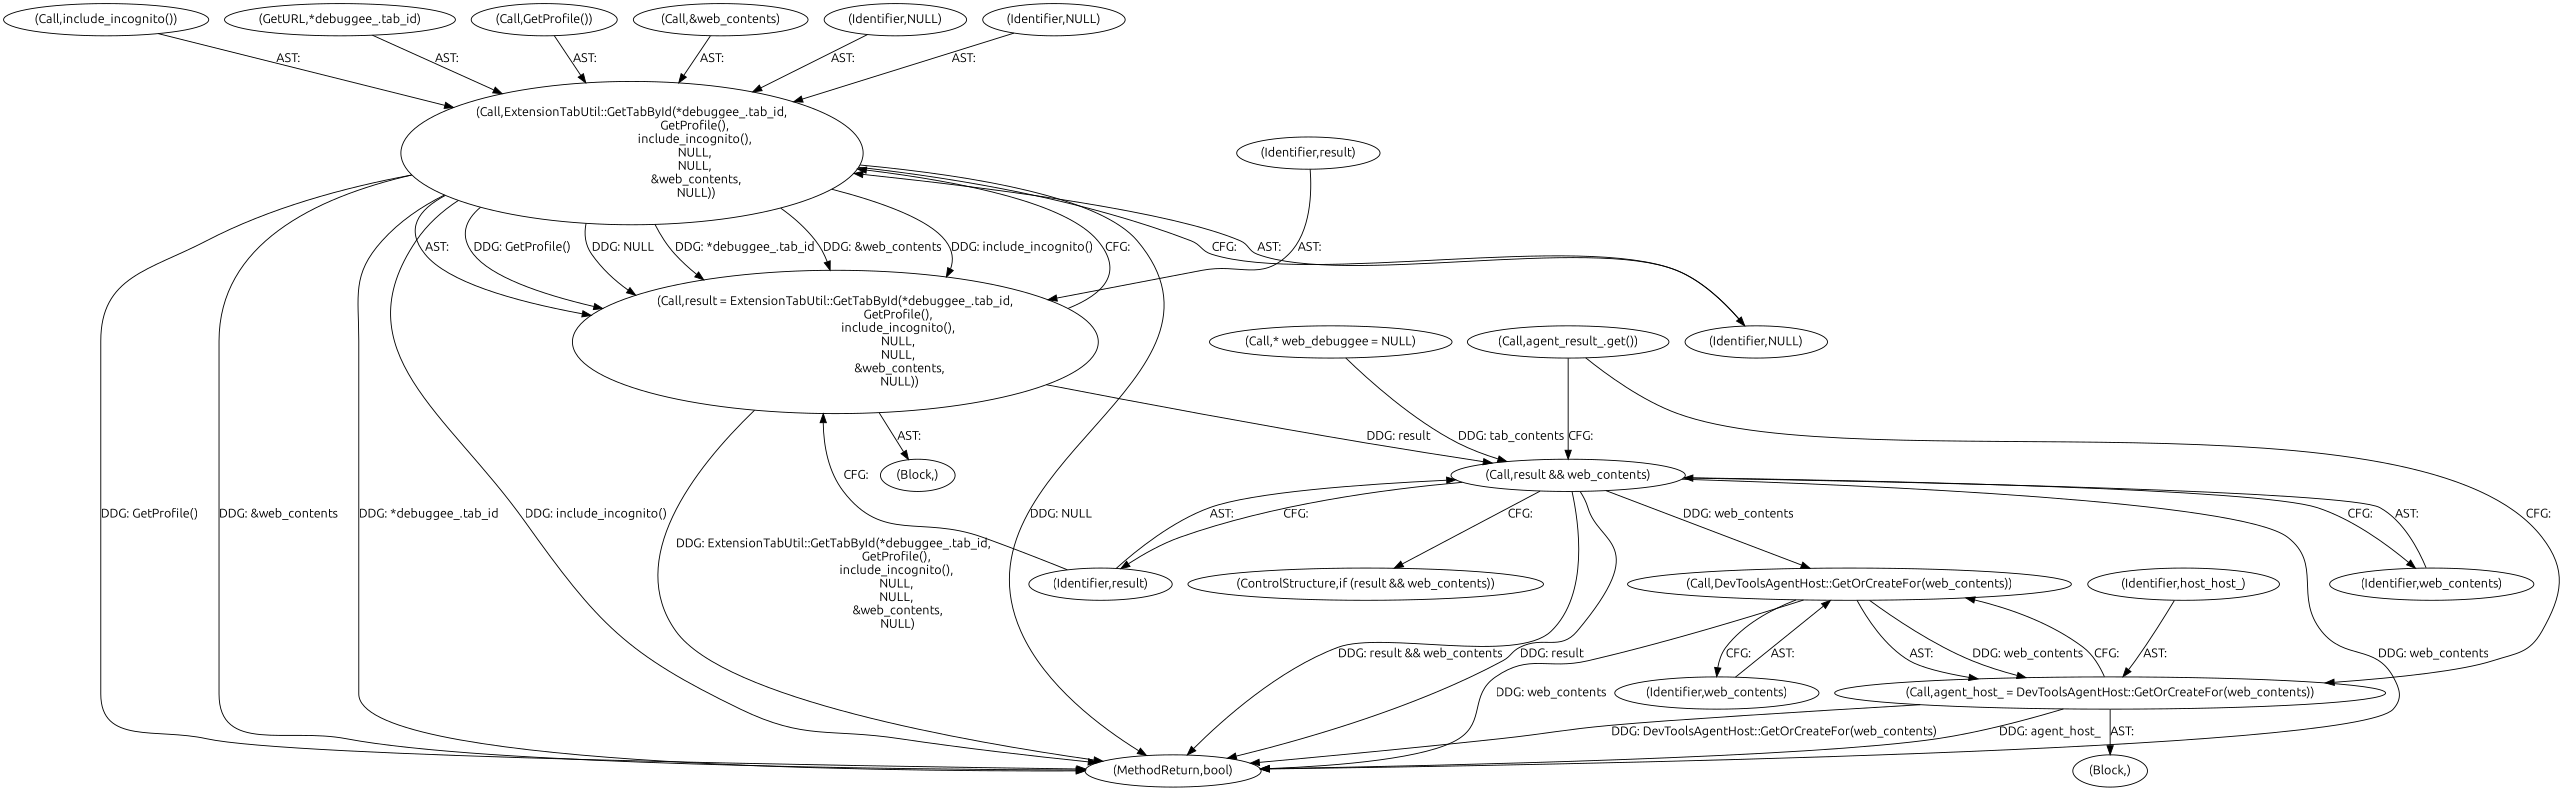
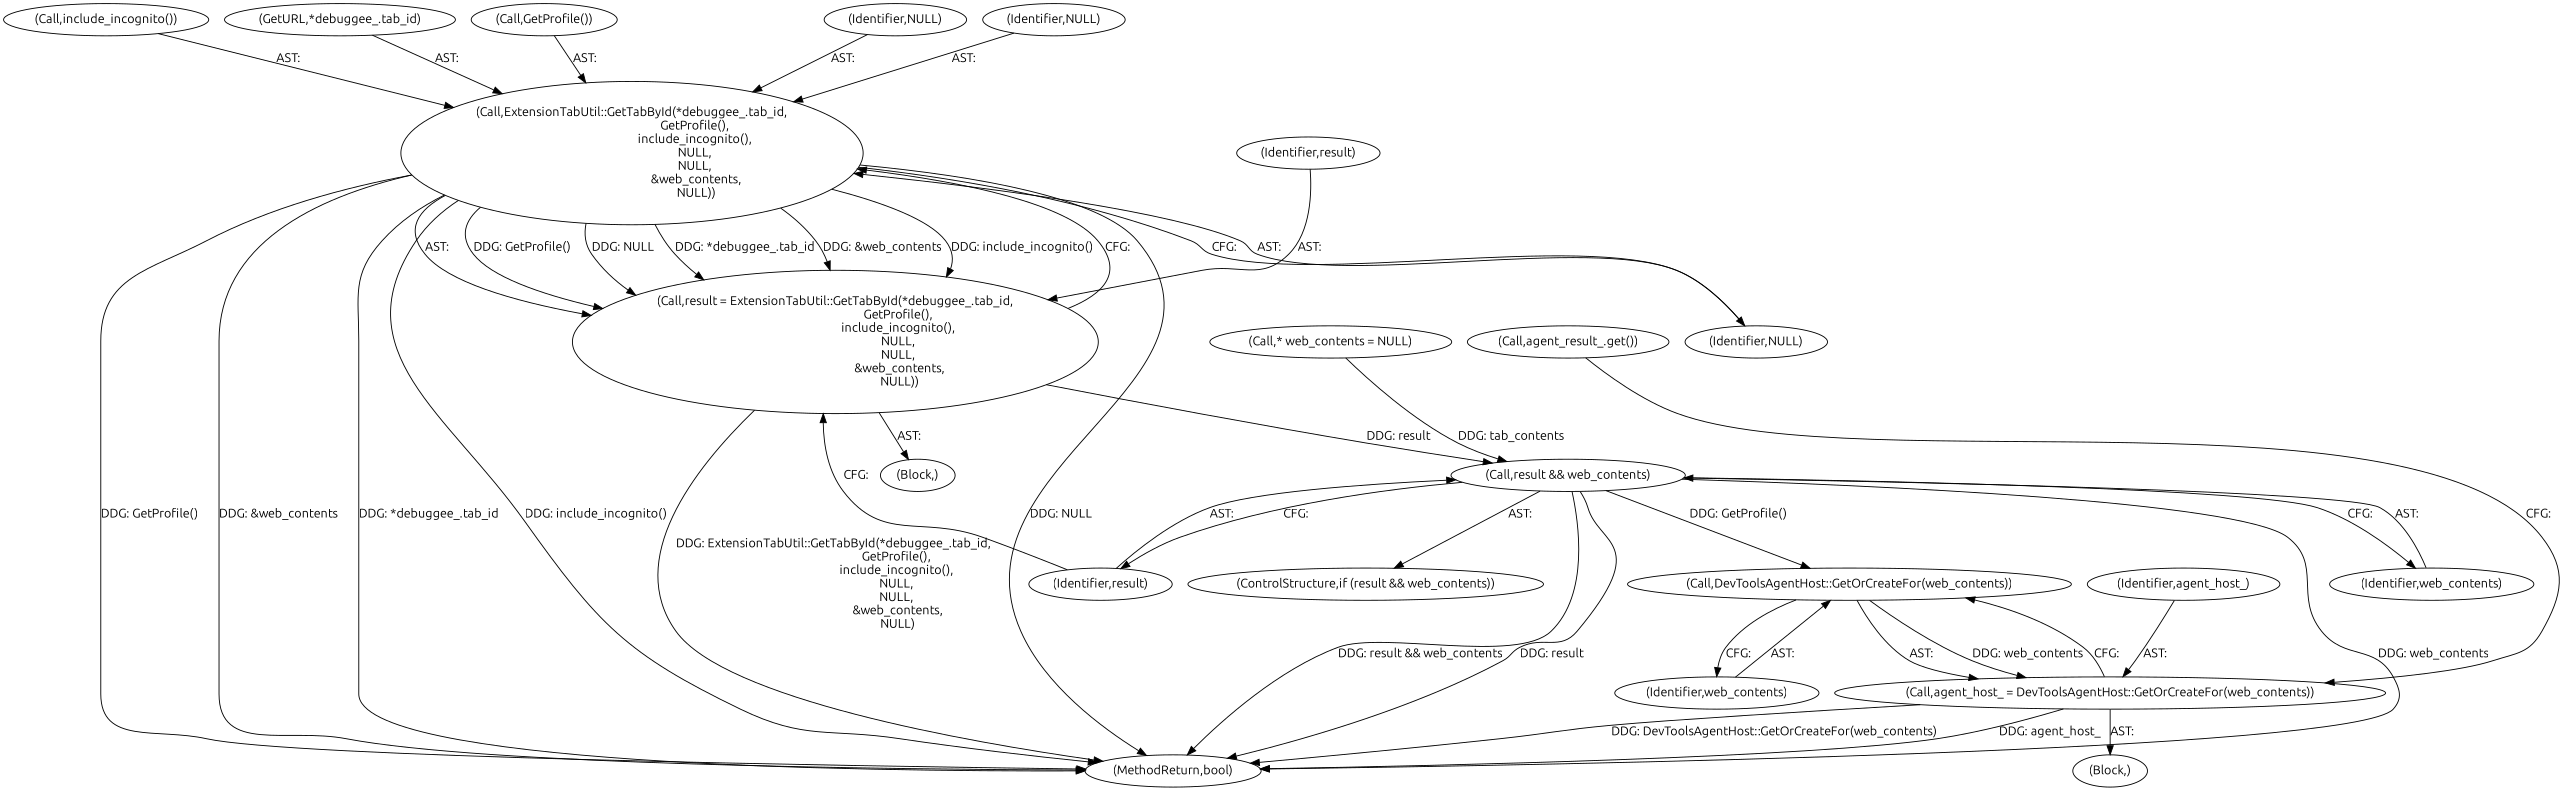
node "(Call,&web_contents)": removed
node "(Call,* web_debuggee = NULL)": label "(Call,* web_debuggee = NULL)" -> "(Call,* web_contents = NULL)"
edge "(Call,agent_result_.get())" -> "(Call,result && web_contents)": removed, label "CFG:"
edge "(Call,result && web_contents)" -> "(ControlStructure,if (result && web_contents))": label "CFG: " -> "AST: "
edge "(Call,result && web_contents)" -> "(Call,DevToolsAgentHost::GetOrCreateFor(web_contents))": label "DDG: web_contents" -> "DDG: GetProfile()"
node "(Identifier,host_host_)": label "(Identifier,host_host_)" -> "(Identifier,agent_host_)"
edge "(Call,DevToolsAgentHost::GetOrCreateFor(web_contents))" -> "(MethodReturn,bool)": removed, label "DDG: web_contents"
